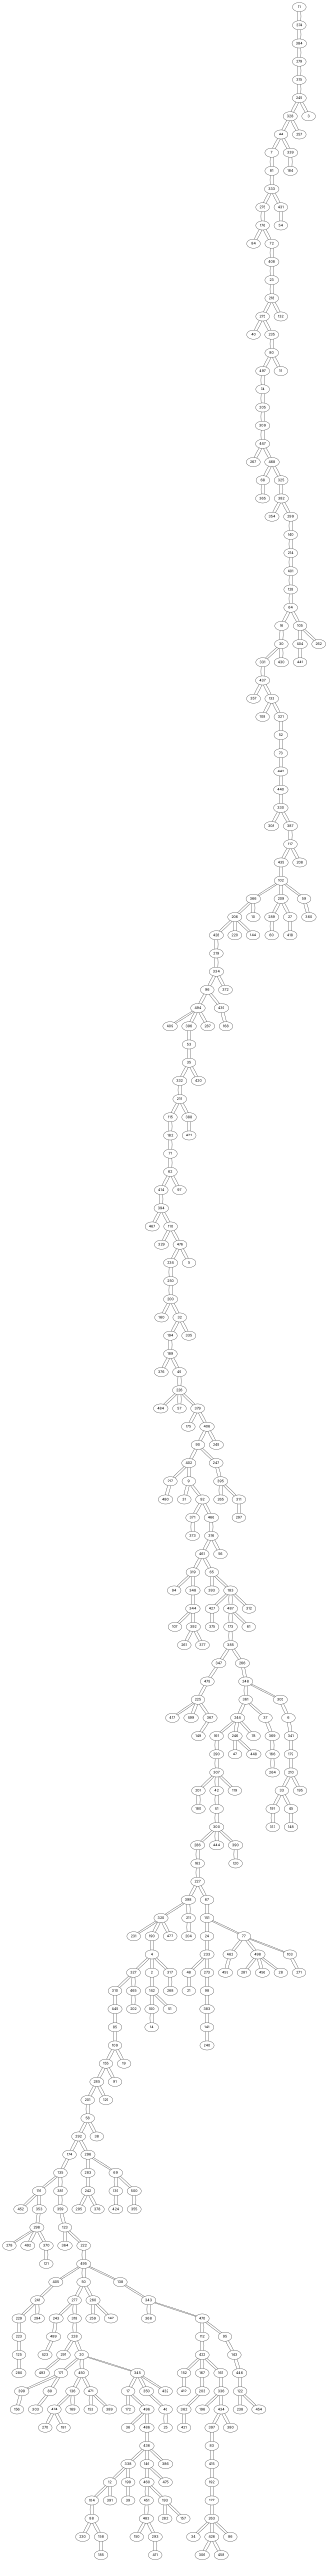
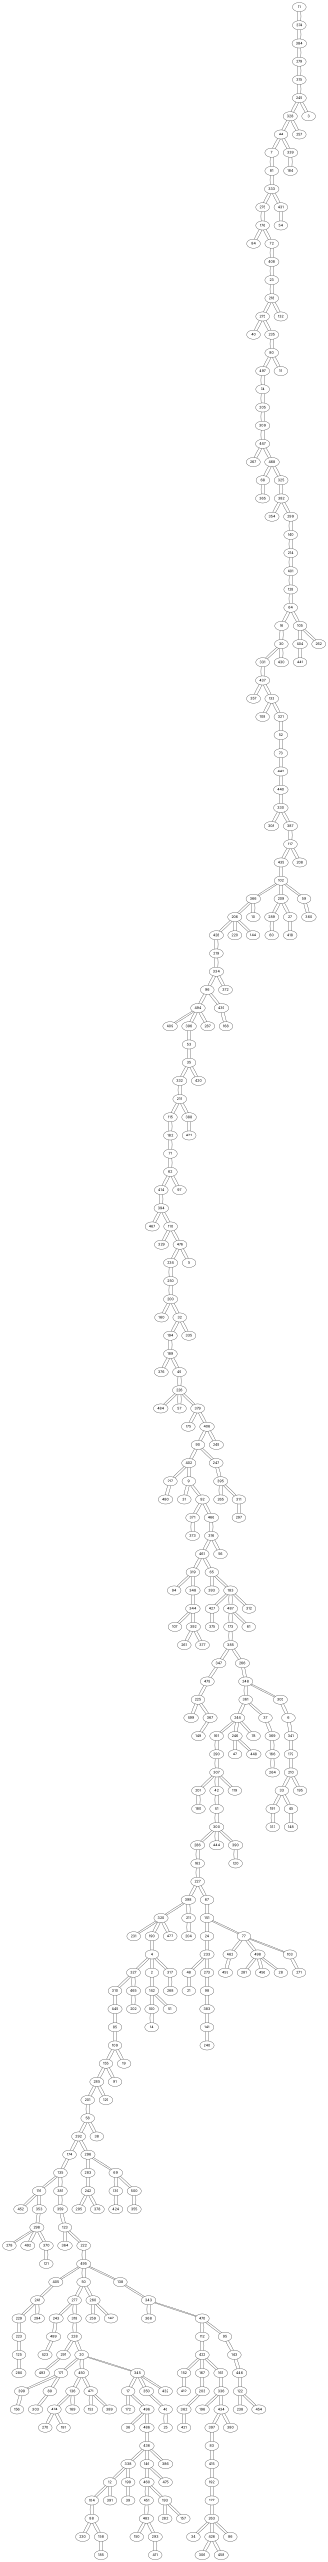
node "417": removed
